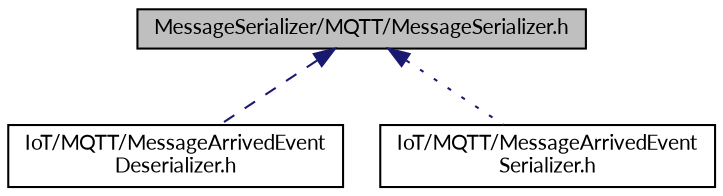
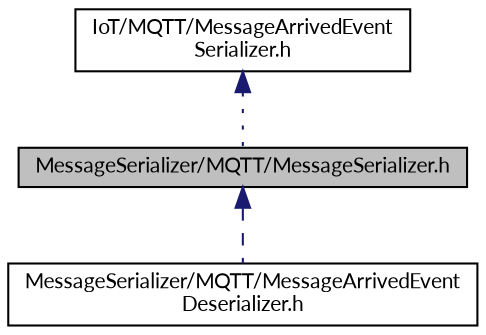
edge "IoT/MQTT/MessageArrivedEvent Serializer.h" -> "MessageSerializer/MQTT/MessageSerializer.h": reversed
node "IoT/MQTT/MessageArrivedEvent Deserializer.h": label "IoT/MQTT/MessageArrivedEvent Deserializer.h" -> "MessageSerializer/MQTT/MessageArrivedEvent Deserializer.h"
